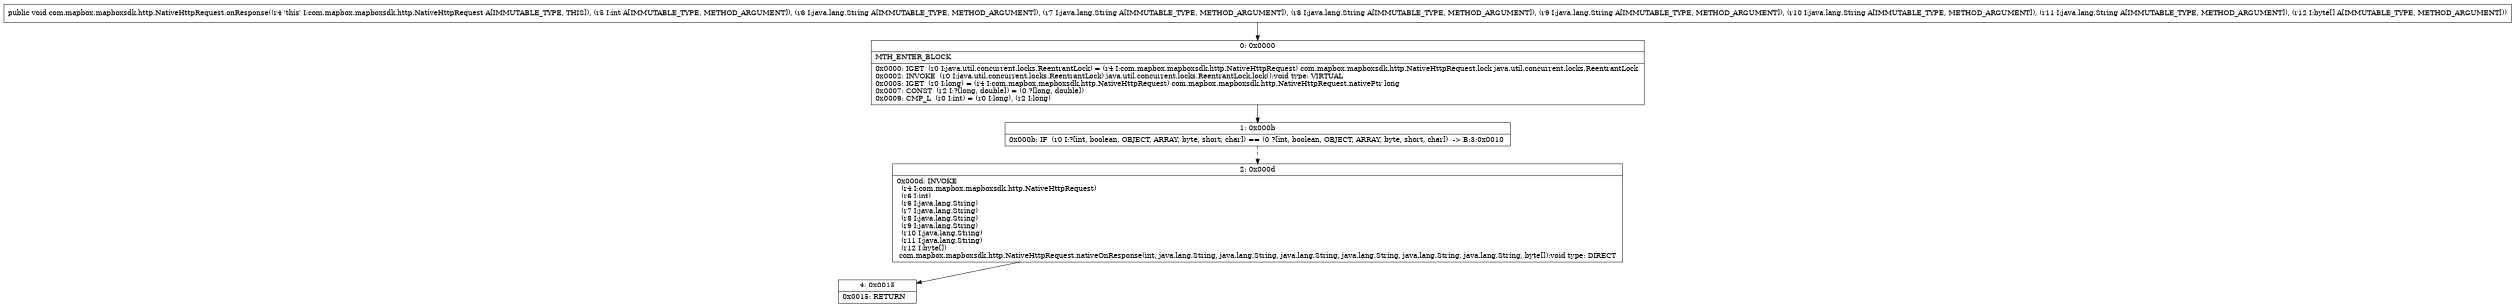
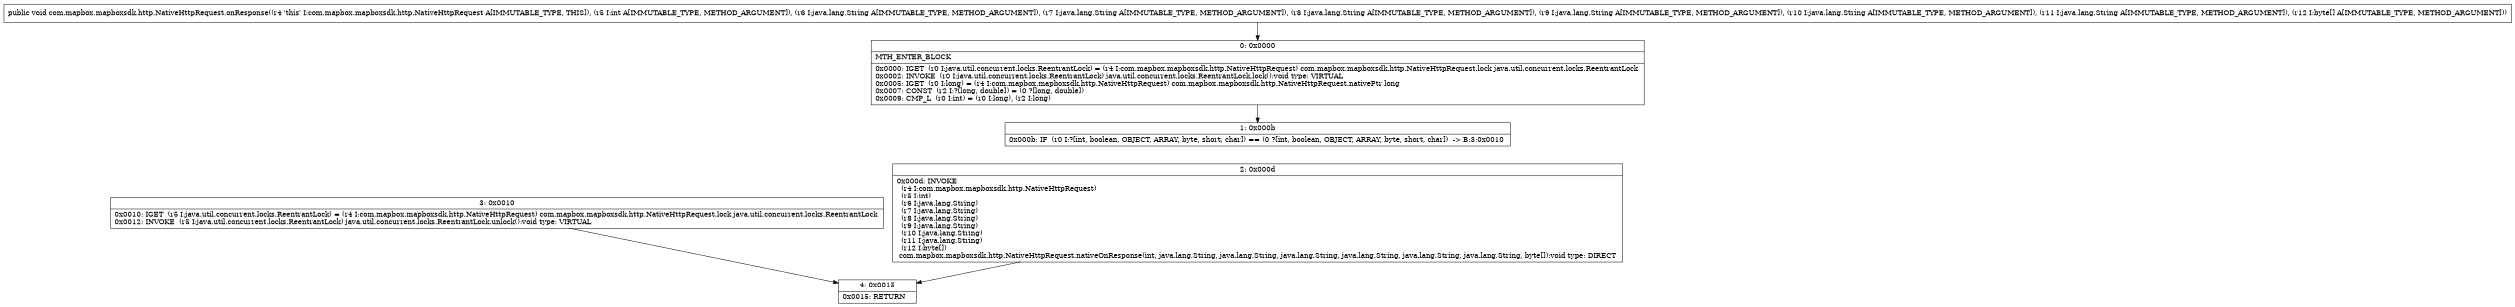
edge "1: 0x000b" -> "2: 0x000d": removed
node "2: 0x000d": text "(r6 I:int)" -> "(r5 I:int)"
node "3: 0x0010": added
